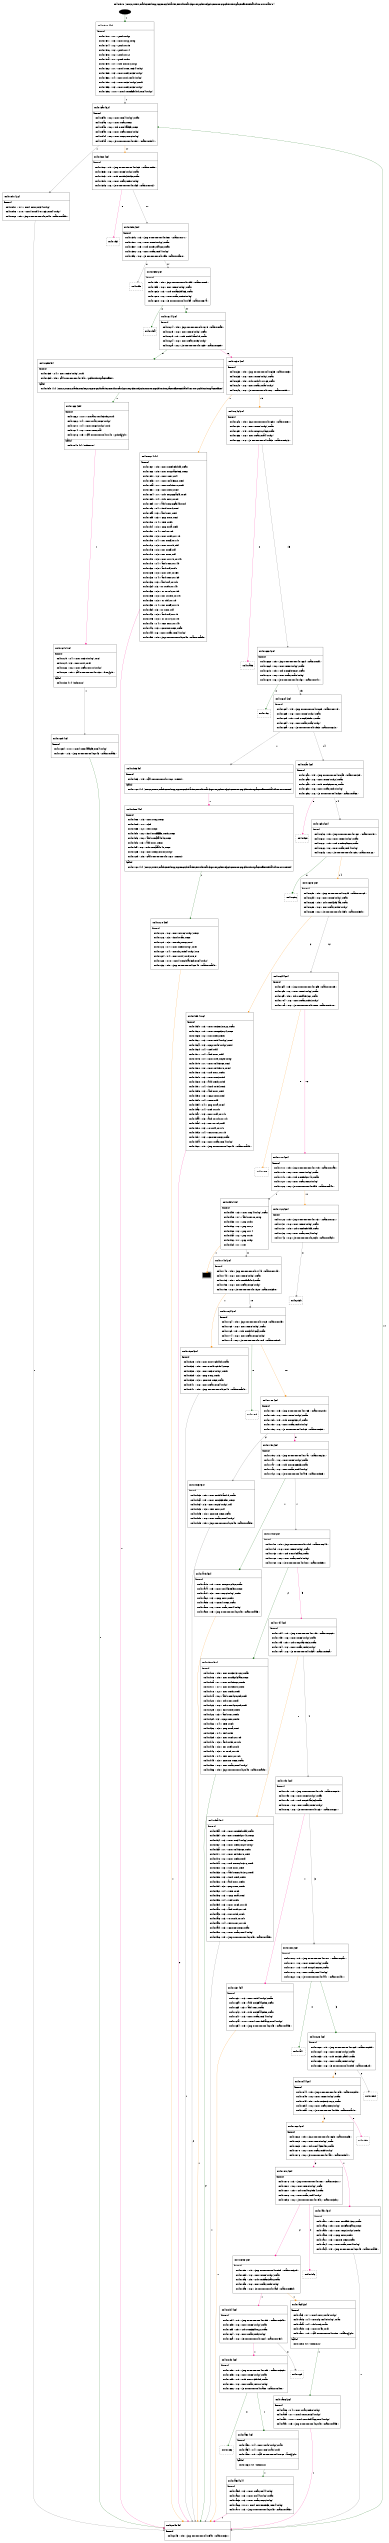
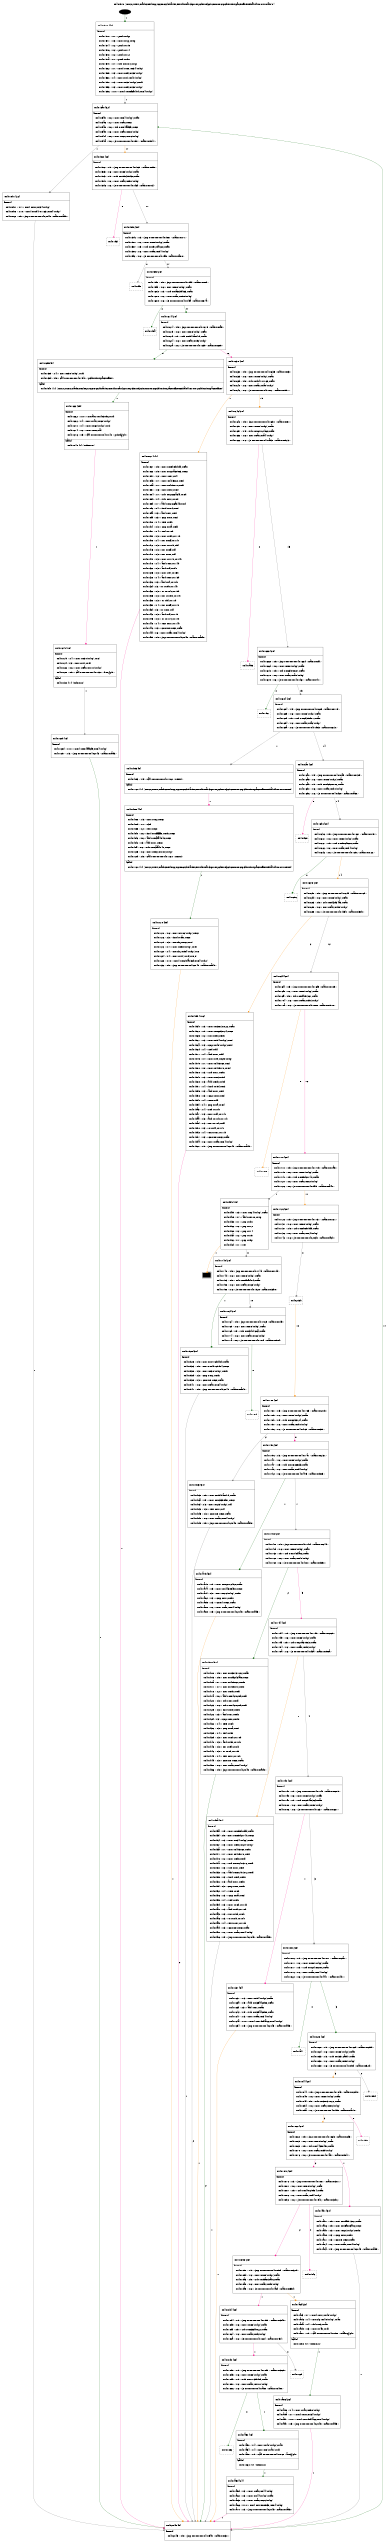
edge "0x401748 [28]" -> "0x40192e [30]": color darkorange -> darkgreen
edge "0x401764 [28]" -> "0x401780 [28]": now "0x40203b" -> "0x401780 [28]"
